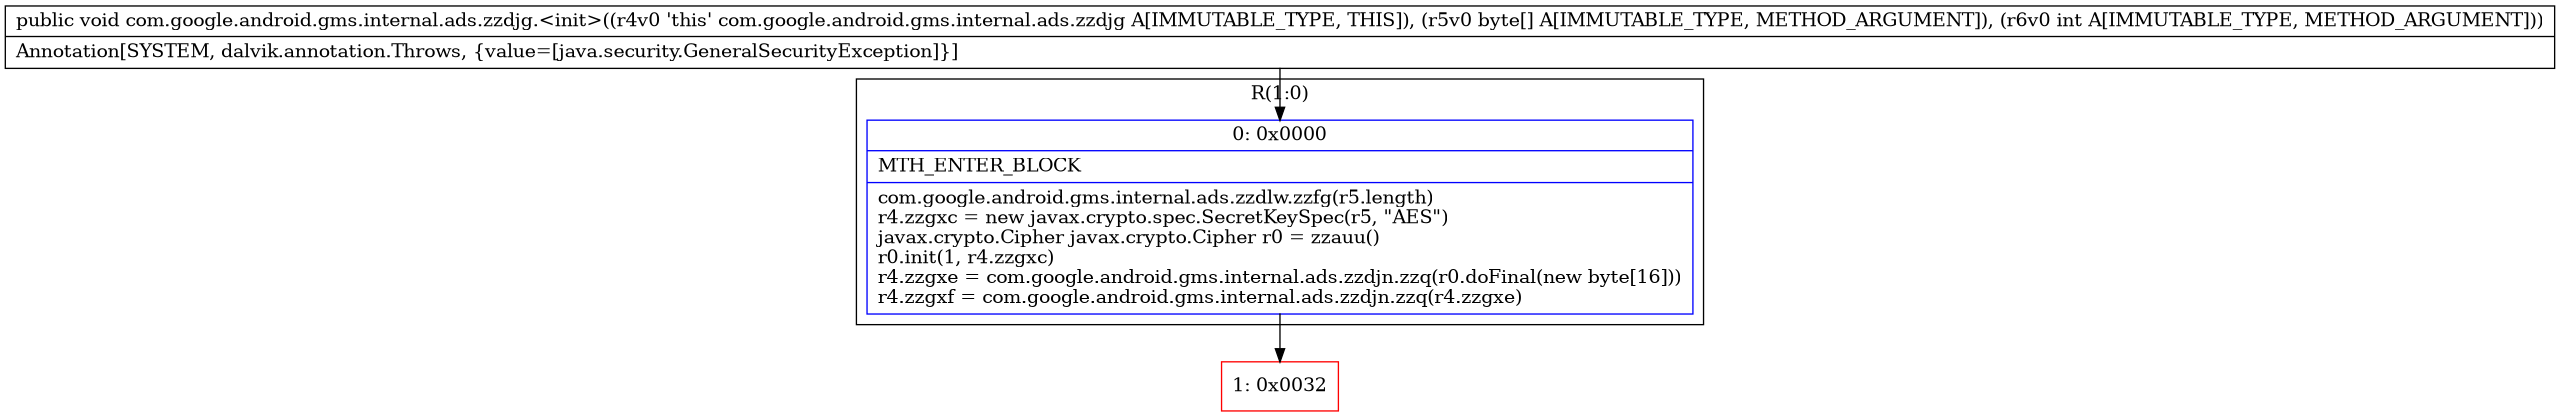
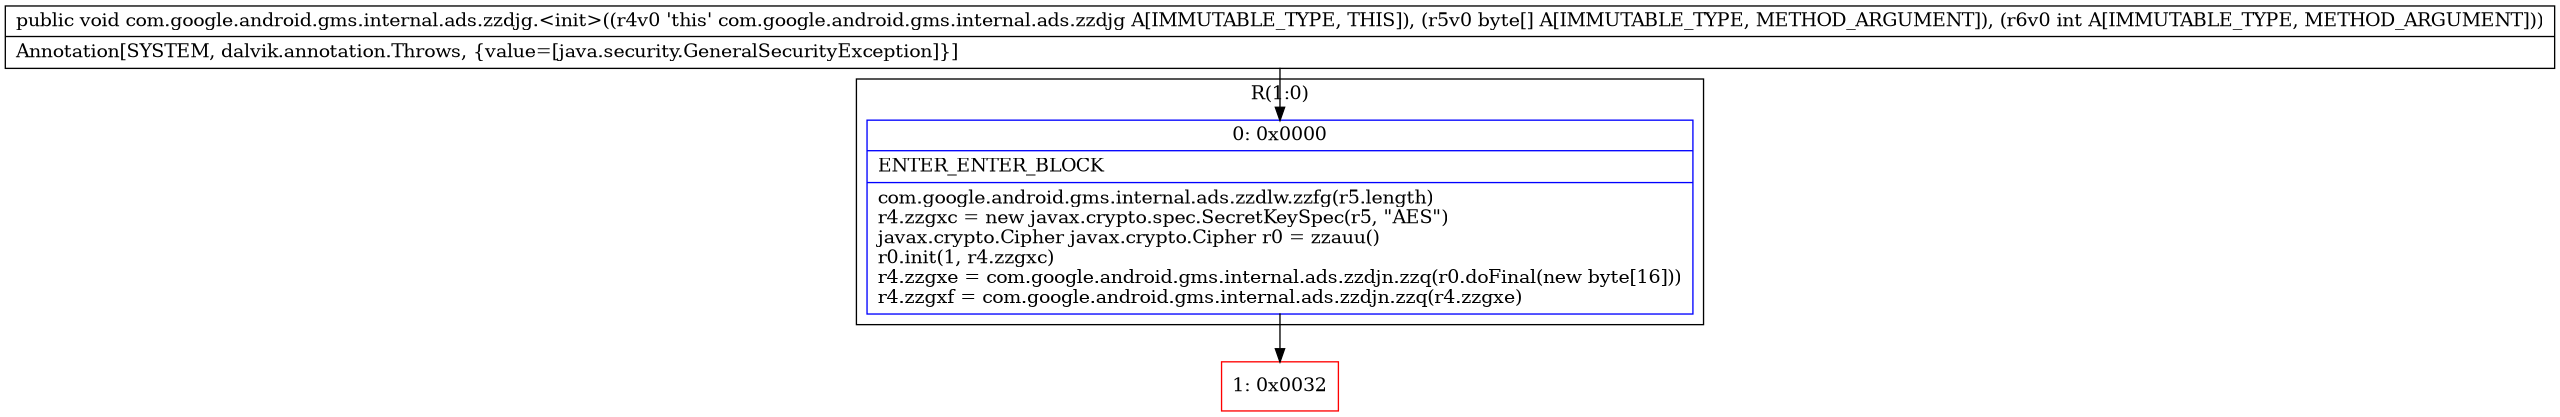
node "0: 0x0000": text "MTH_ENTER_BLOCK" -> "ENTER_ENTER_BLOCK"
